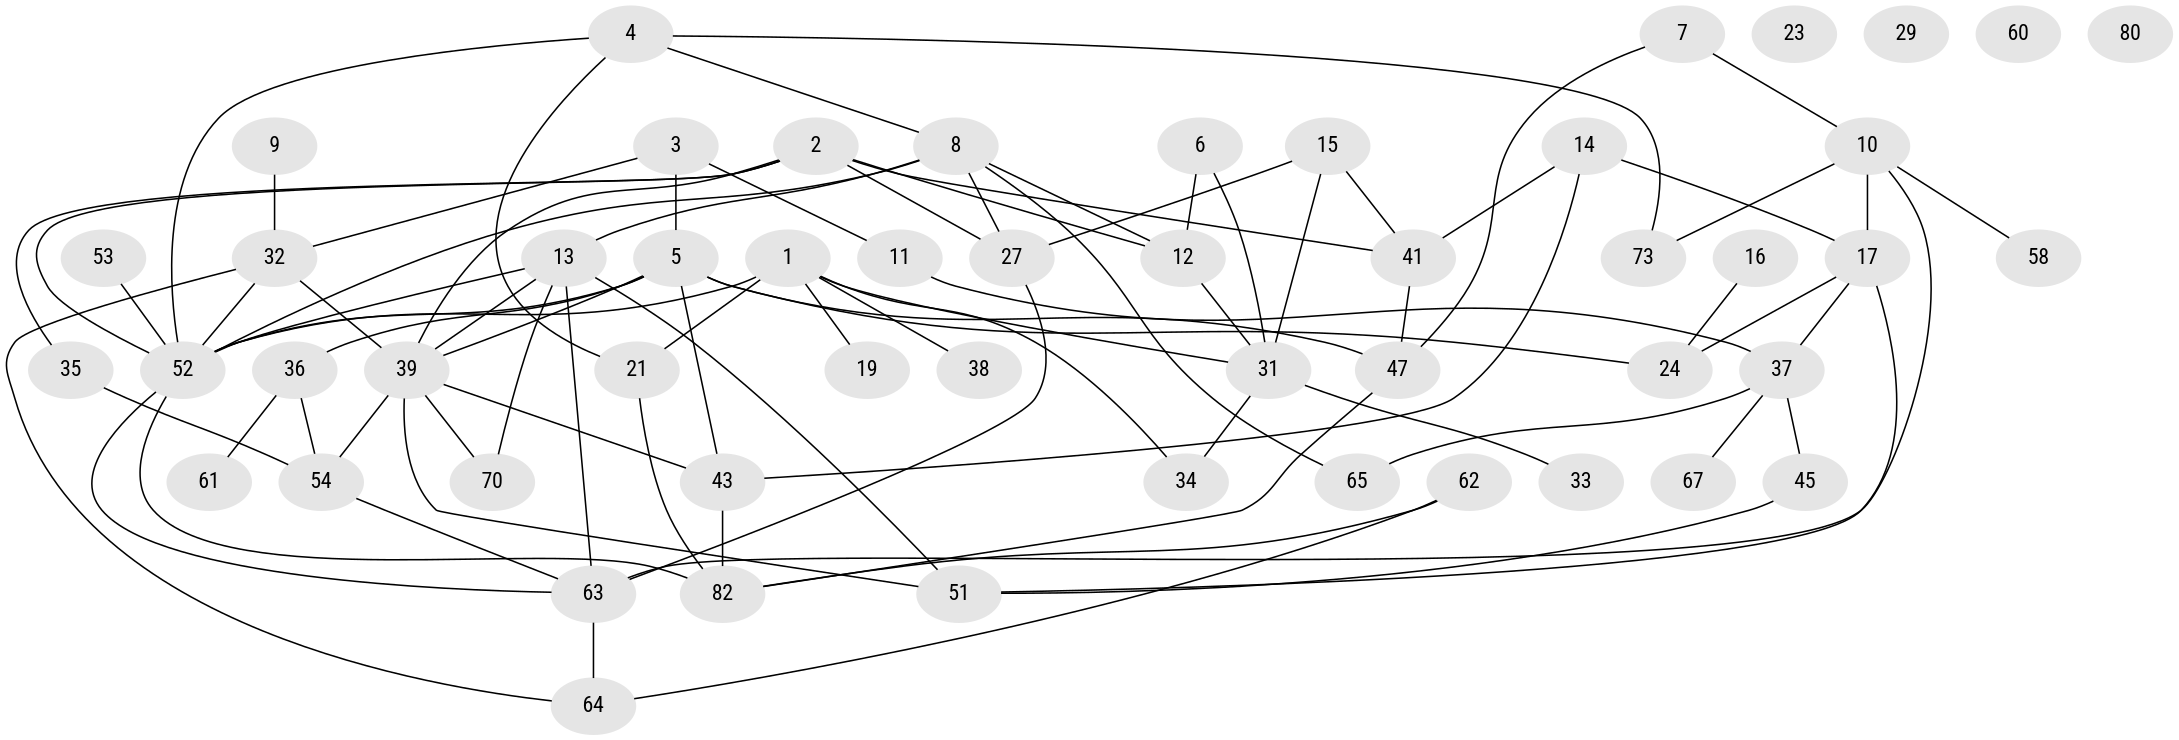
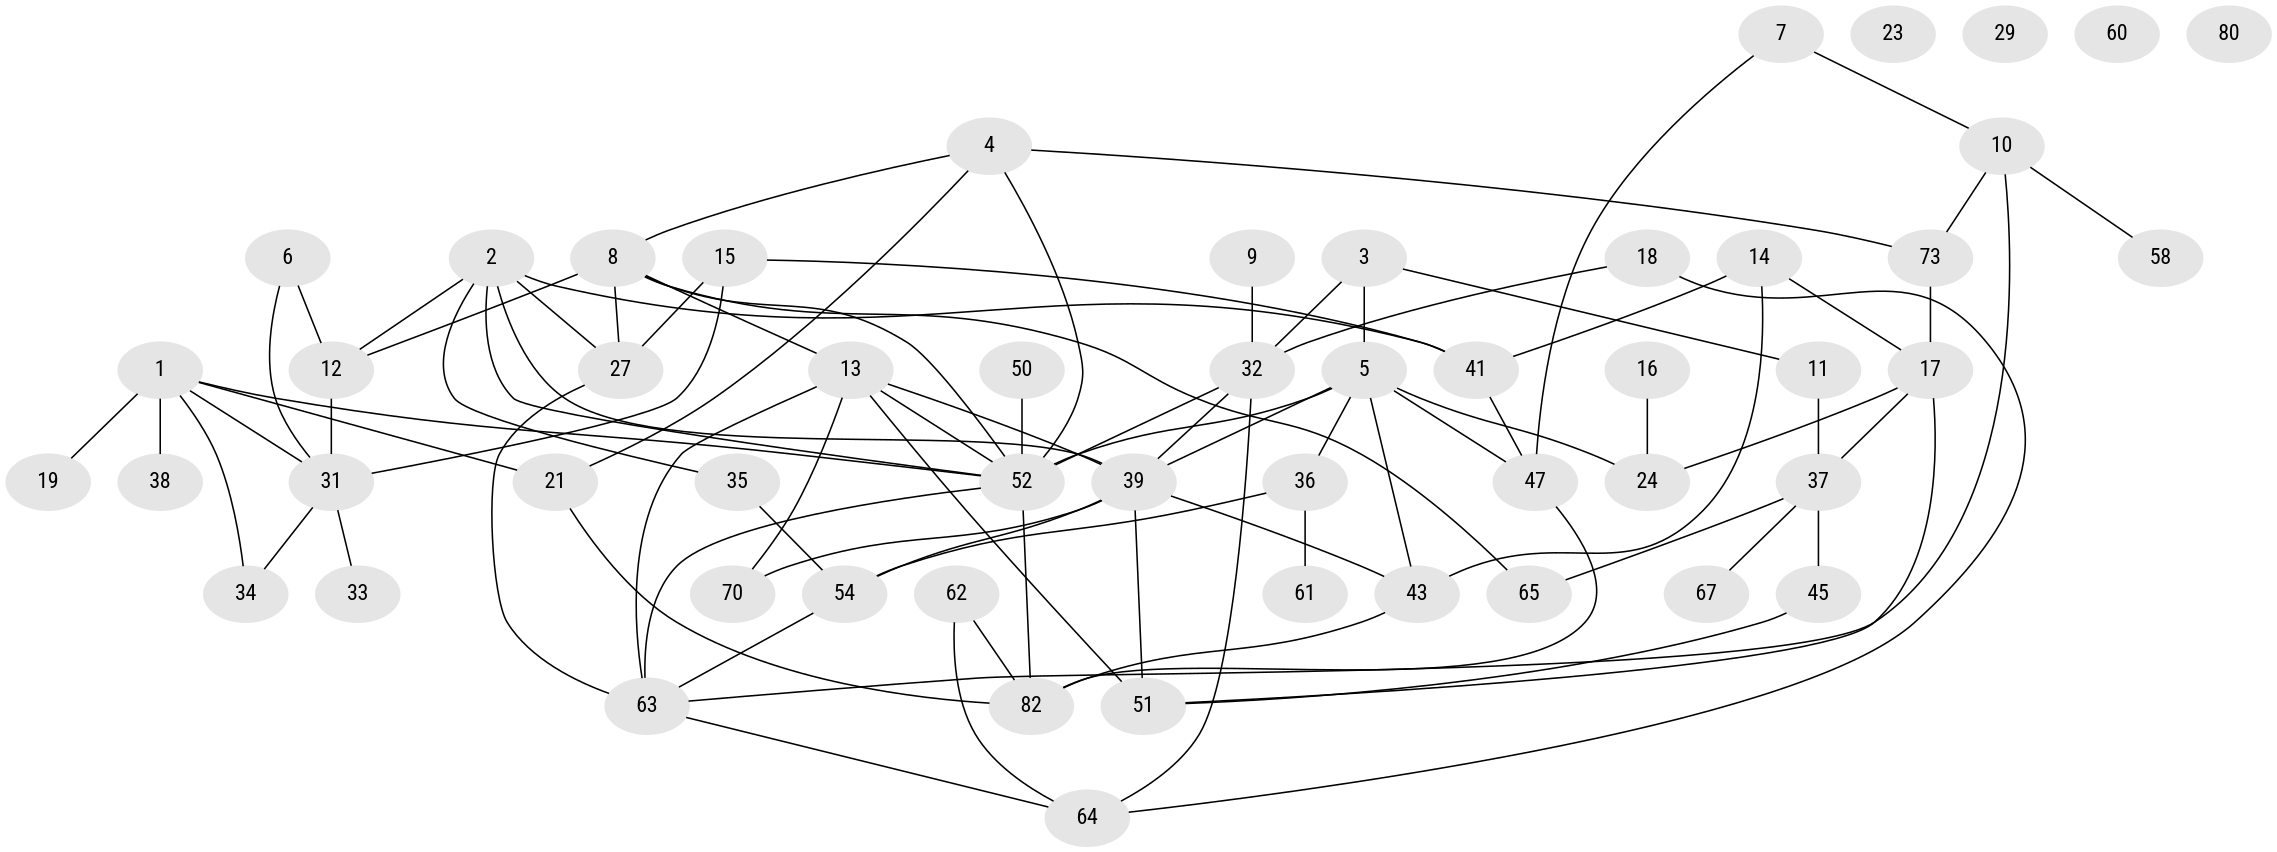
edge "10" -- "17": now "73" -- "17"
node "53": label "53" -> "50"
node "18": added
